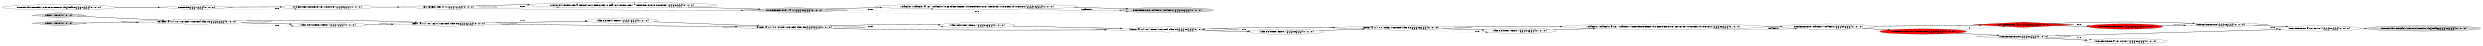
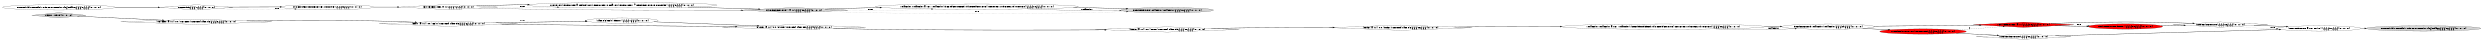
node "destroyInternal['0', '1', '0']": removed
node "((Lifecycle)manager).destroy()@@@4@@@['1', '1', '0']": removed
node "((Lifecycle)cluster).destroy()@@@10@@@['1', '1', '0']": removed
node "((Lifecycle)loader).destroy()@@@16@@@['1', '1', '0']": removed
node "((Lifecycle)logger).destroy()@@@13@@@['1', '1', '0']": removed
node "instanceListeners = new String((((@@@22@@@['1', '0', '0']": removed
